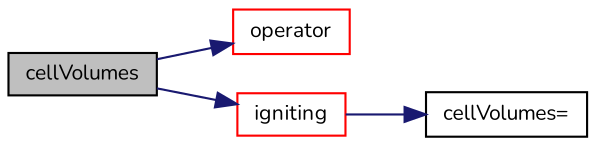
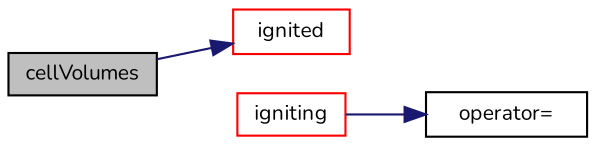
node "operator": label "operator" -> "ignited"
edge "cellVolumes" -> "igniting": removed
node "cellVolumes=": label "cellVolumes=" -> "operator="
